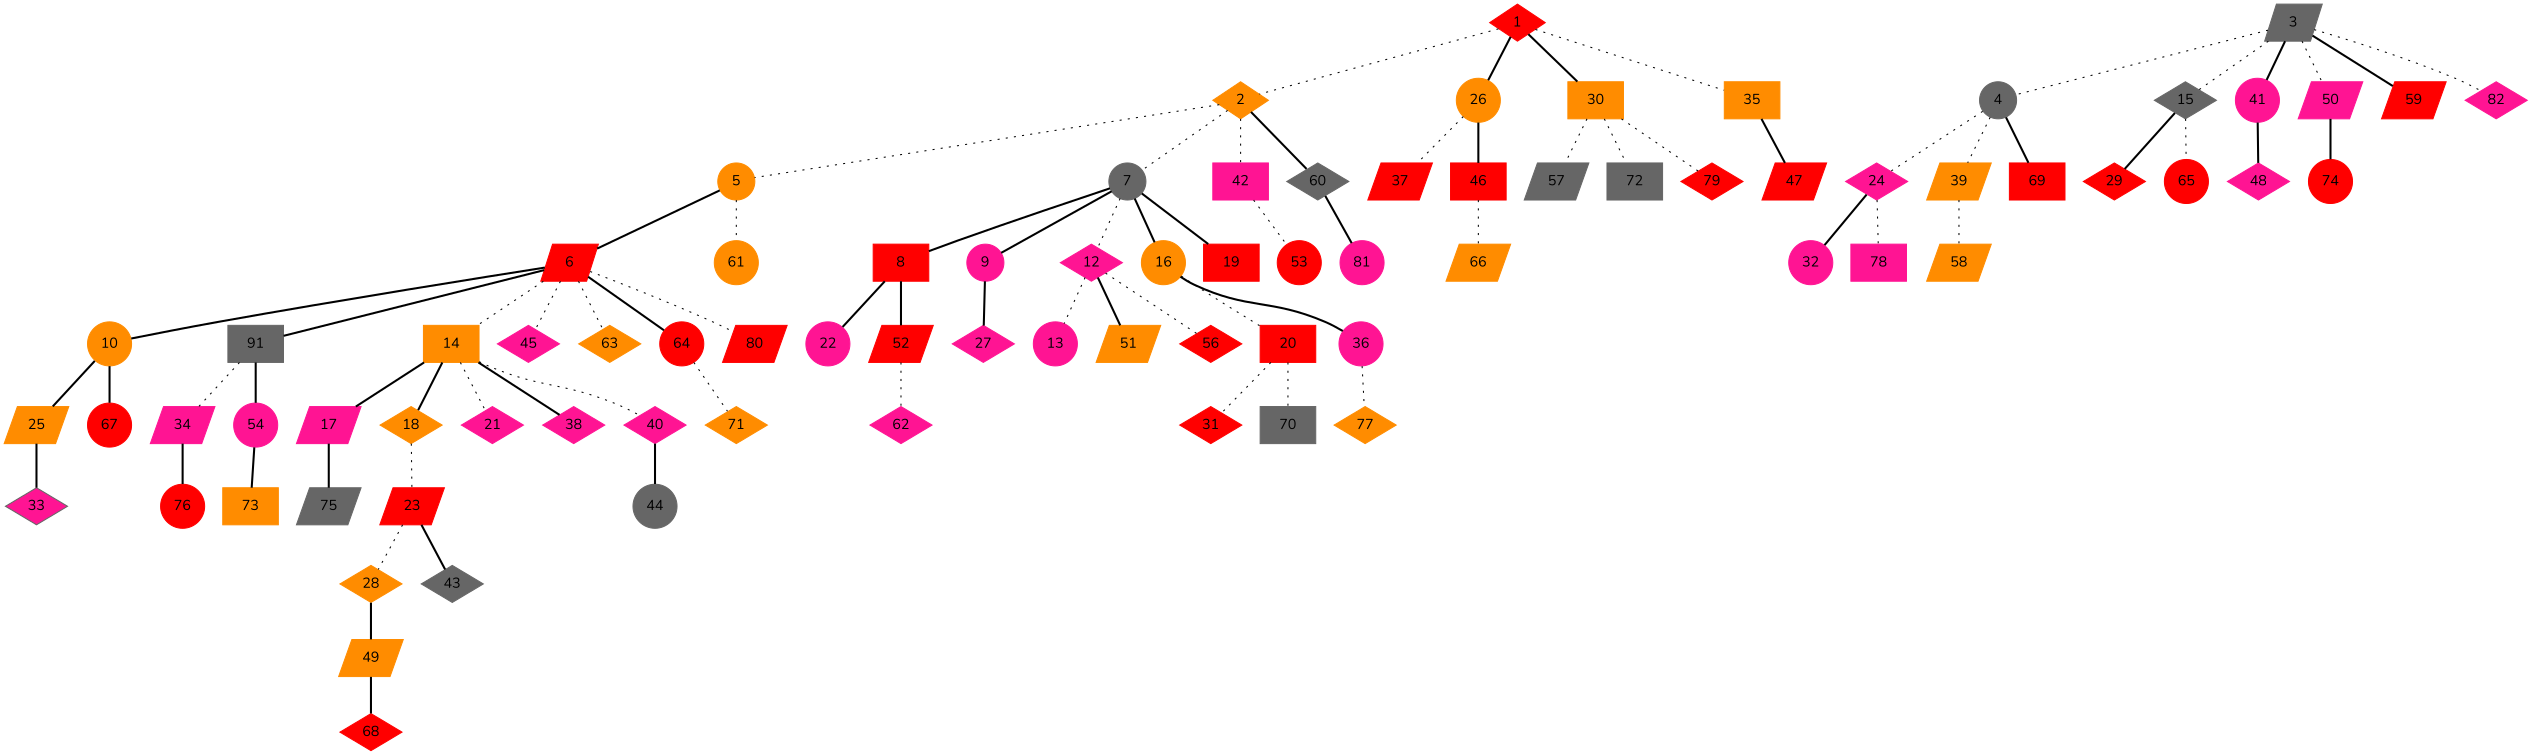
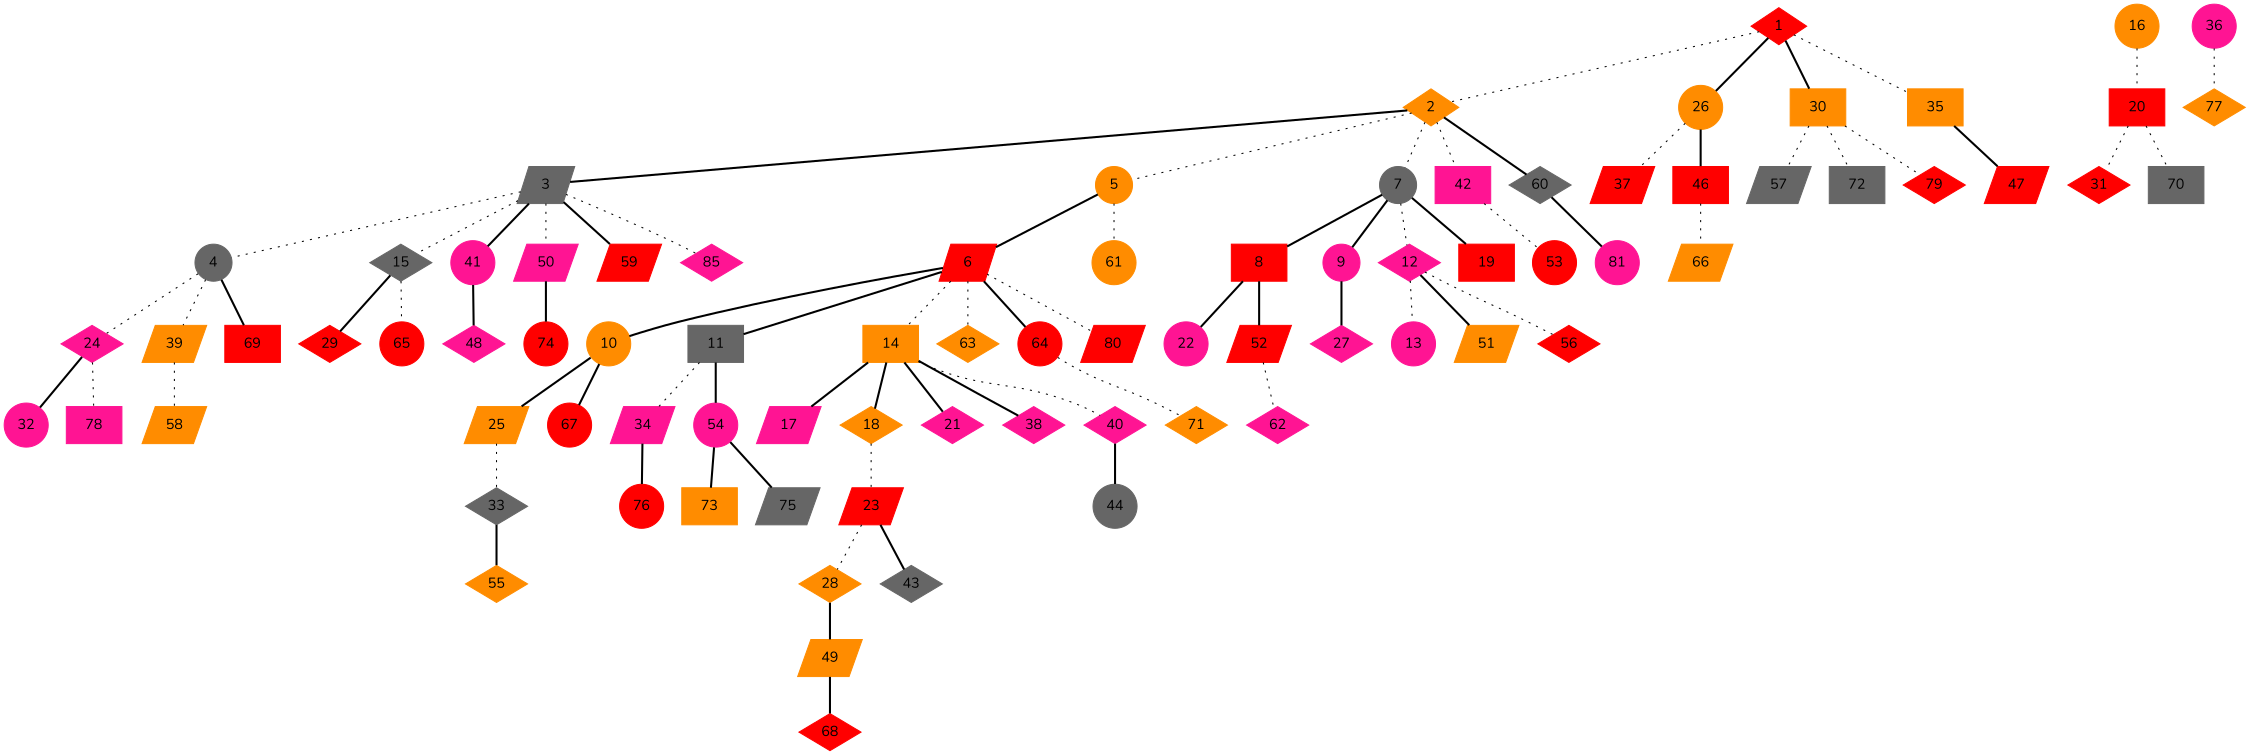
node "82": label "82" -> "85"
edge "2" -- "3": added
edge "7" -- "16": removed
edge "16" -- "36": removed
node "91": label "91" -> "11"
node "45": removed
edge "14" -- "21": style dotted -> bold
edge "25" -- "33": style bold -> dotted
edge "17" -- "75": now "54" -- "75"
node "33": fillcolor deeppink -> gray40
node "55": added
